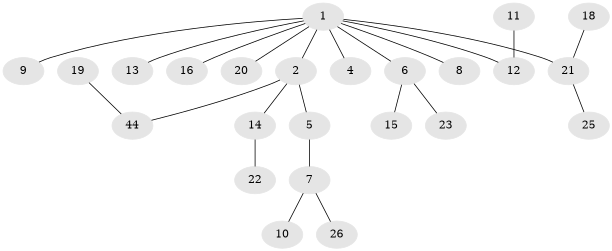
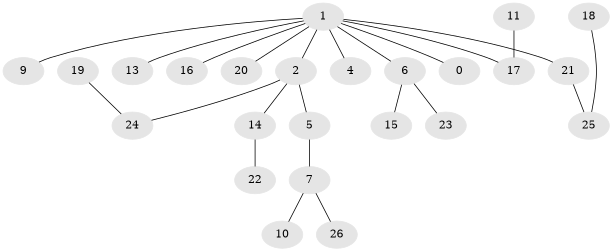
edge "18" -- "21": now "18" -- "25"
node "8": label "8" -> "0"
node "12": label "12" -> "17"
node "44": label "44" -> "24"
